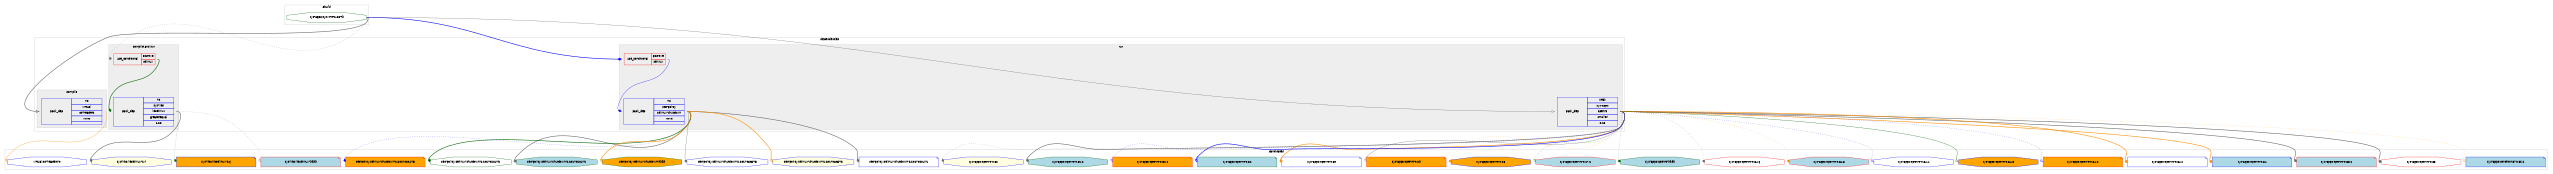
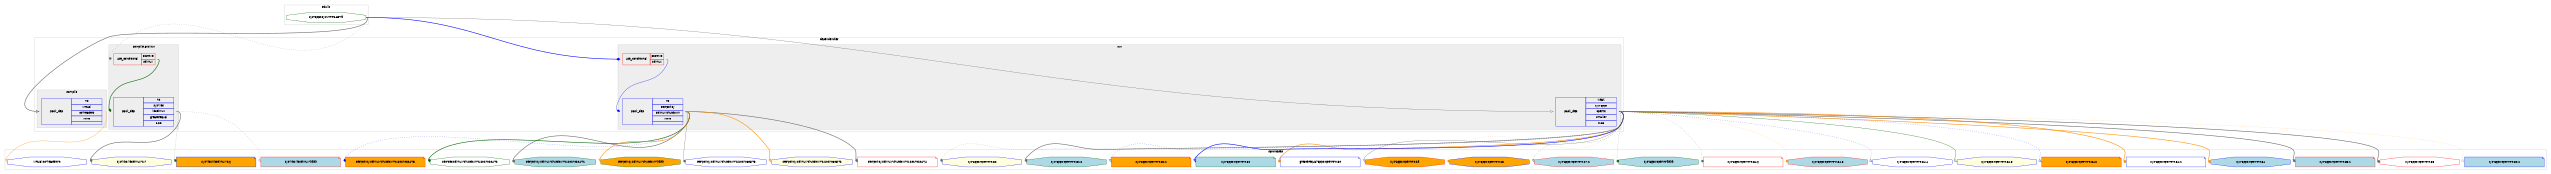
node "sec-policy/selinux-shutdown-2.20170204-r2": label "sec-policy/selinux-shutdown-2.20170204-r2" -> "sec-sec/selinux-shutdown-2.20170204-r2"
node "sec-policy/selinux-shutdown-2.20170204-r4": color blue -> red
node "sys-apps/openrc-0.30": label "sys-apps/openrc-0.30" -> "greaterequal-apps/openrc-0.30"
node "sys-apps/openrc-0.29": shape note -> octagon
node "sys-apps/openrc-0.34.6": shape octagon -> note
node "sys-apps/openrc-0.34.3": fillcolor orange -> lightyellow
node "sys-apps/openrc-0.34": shape note -> octagon
node "sys-apps/conditional-0.32.1": label "sys-apps/conditional-0.32.1" -> "sys-apps/openrc-0.32.1"
